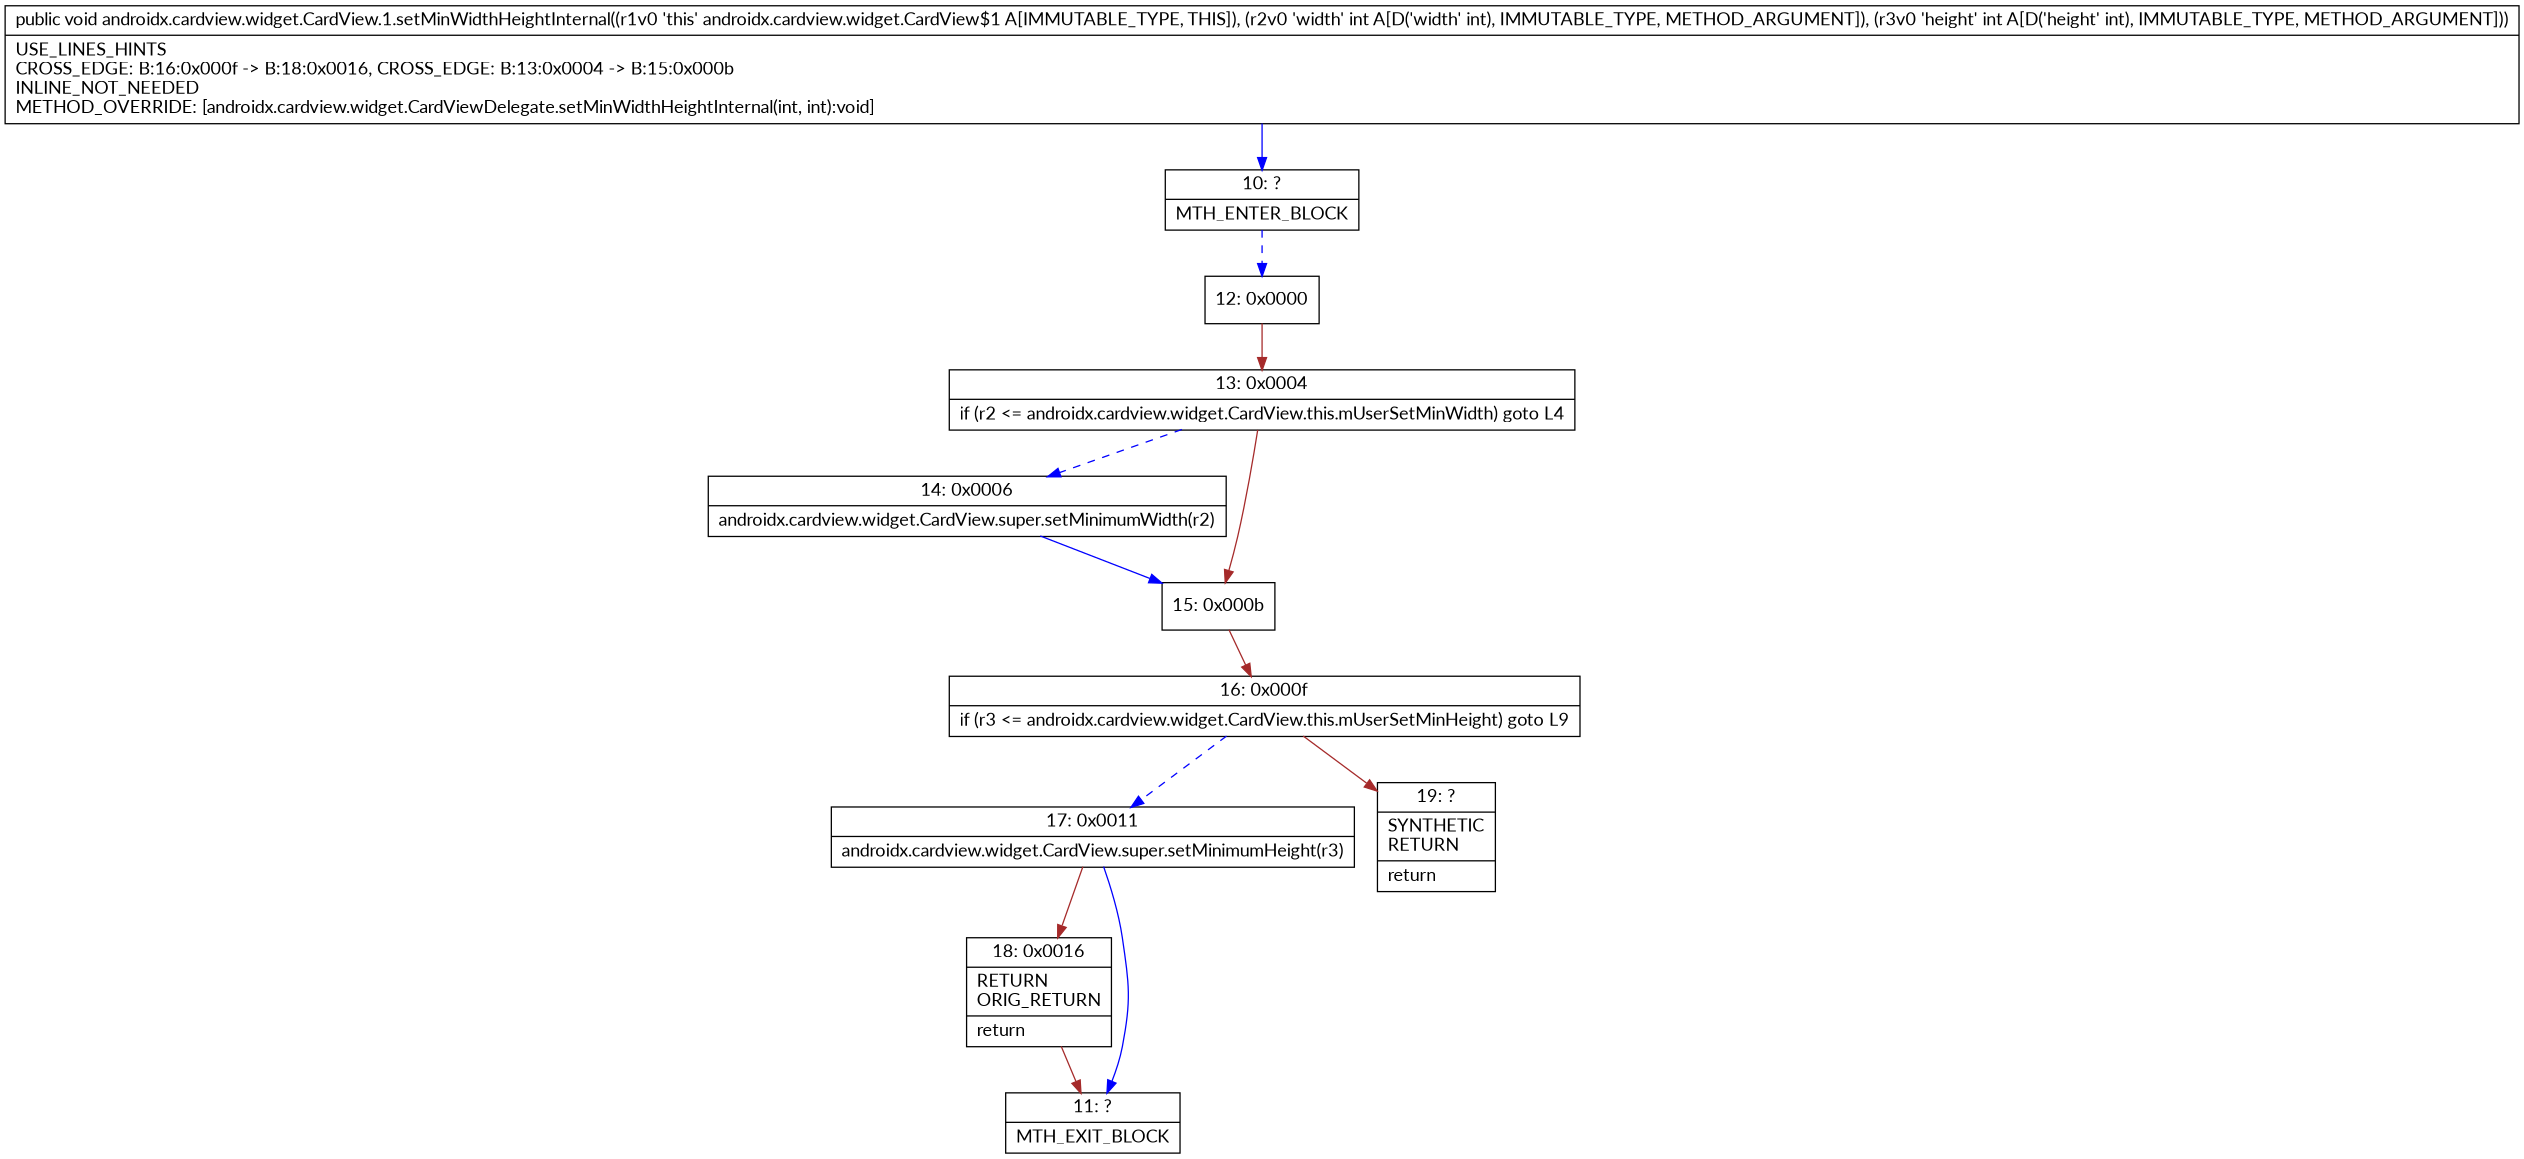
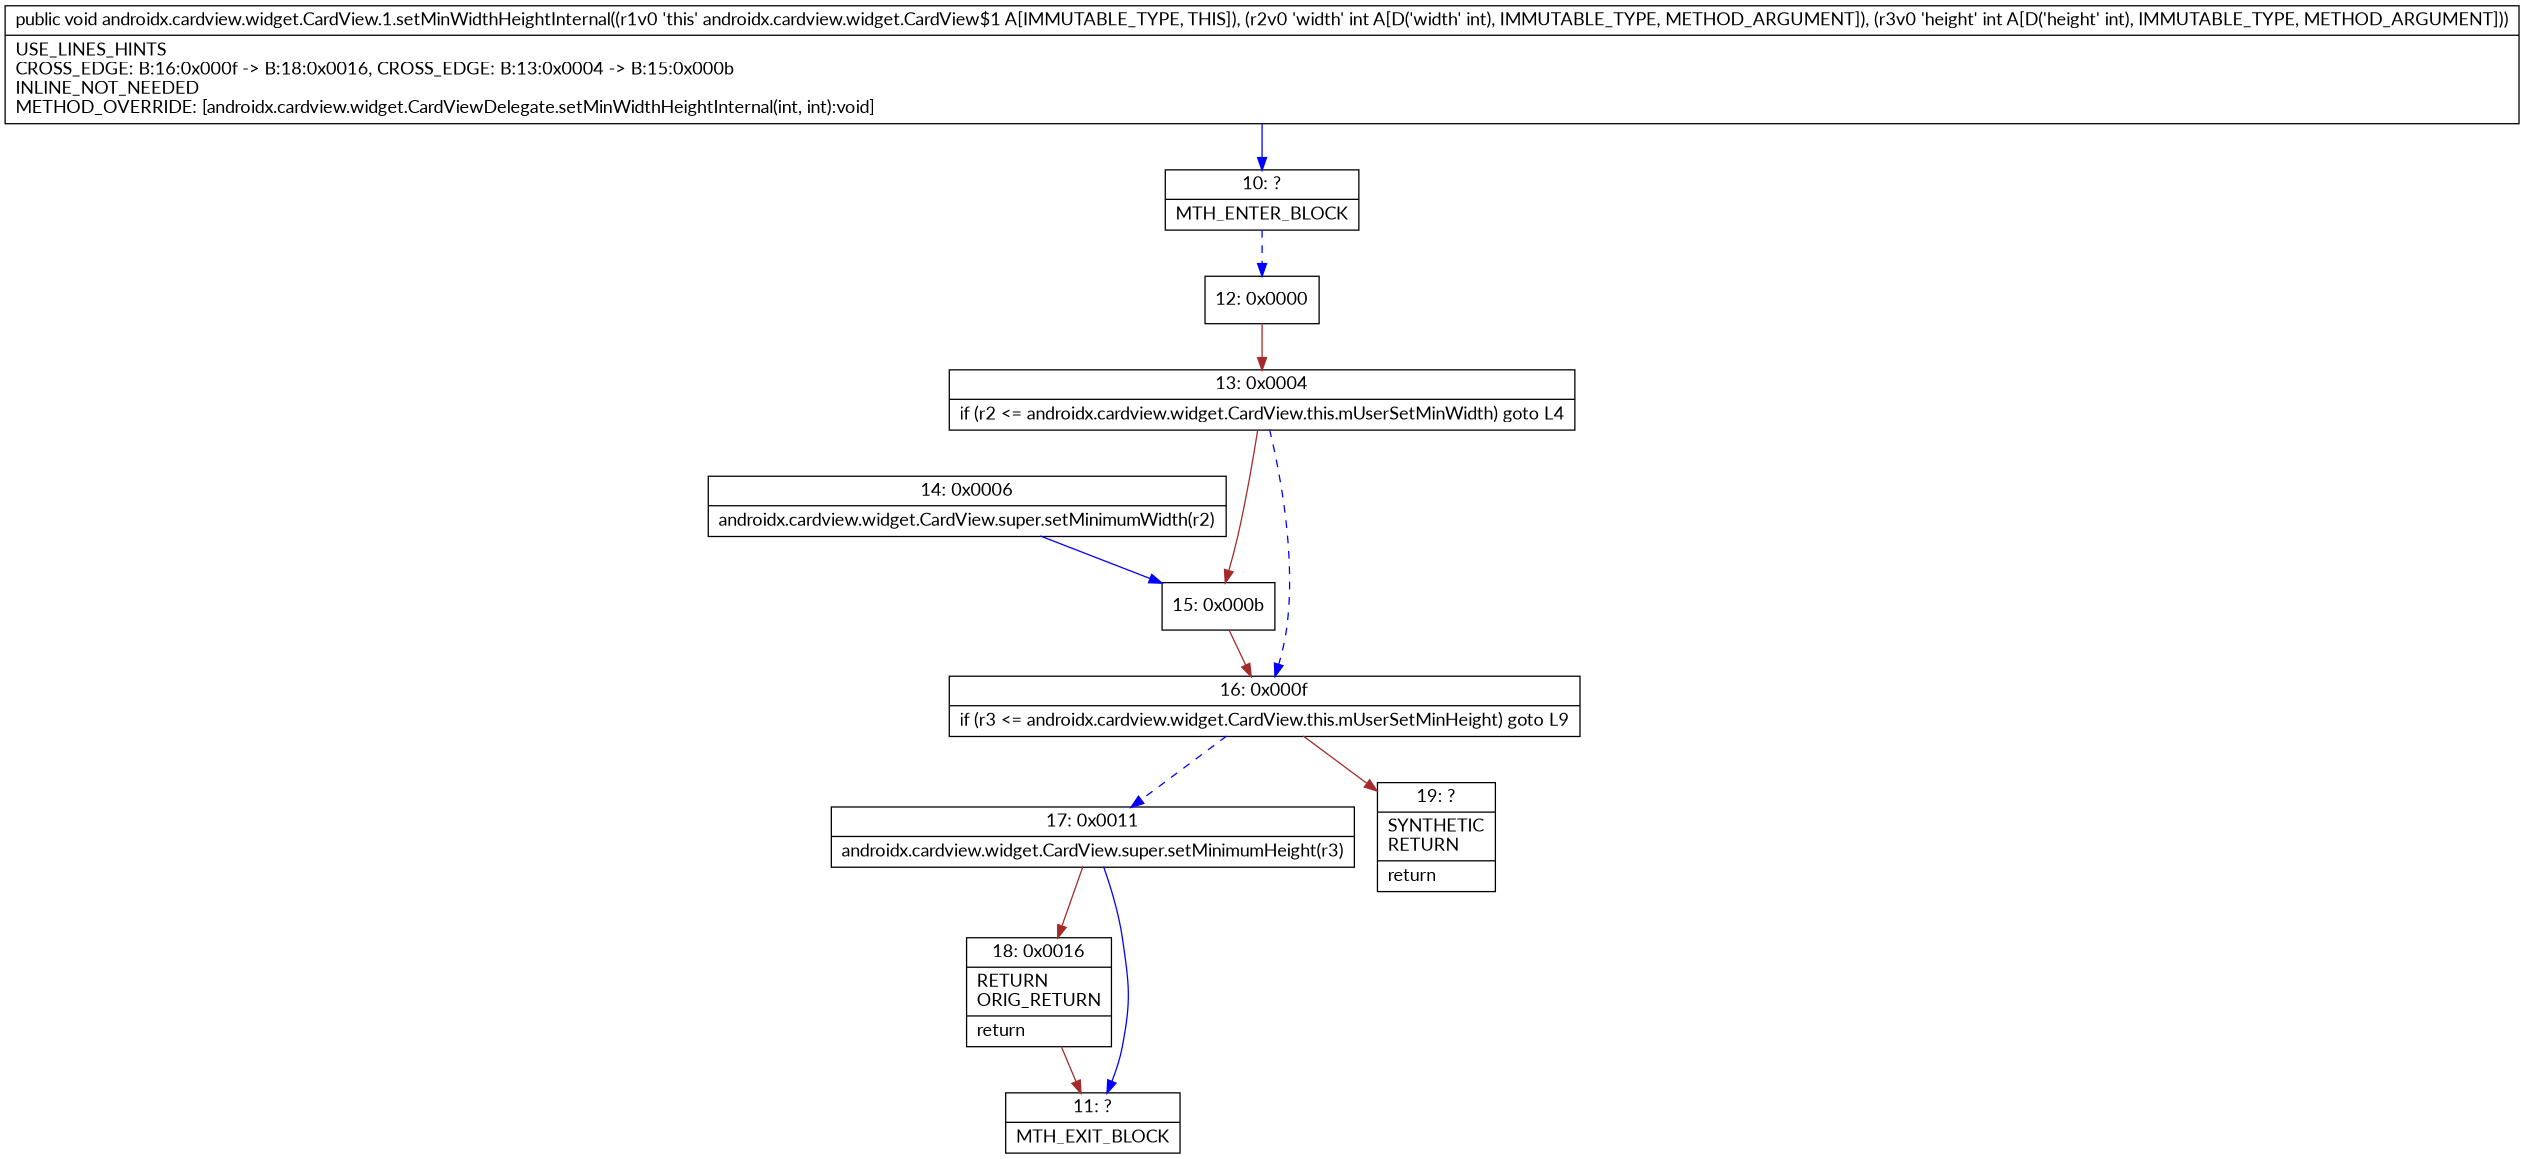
edge "13: 0x0004" -> "14: 0x0006": now "13: 0x0004" -> "16: 0x000f"
